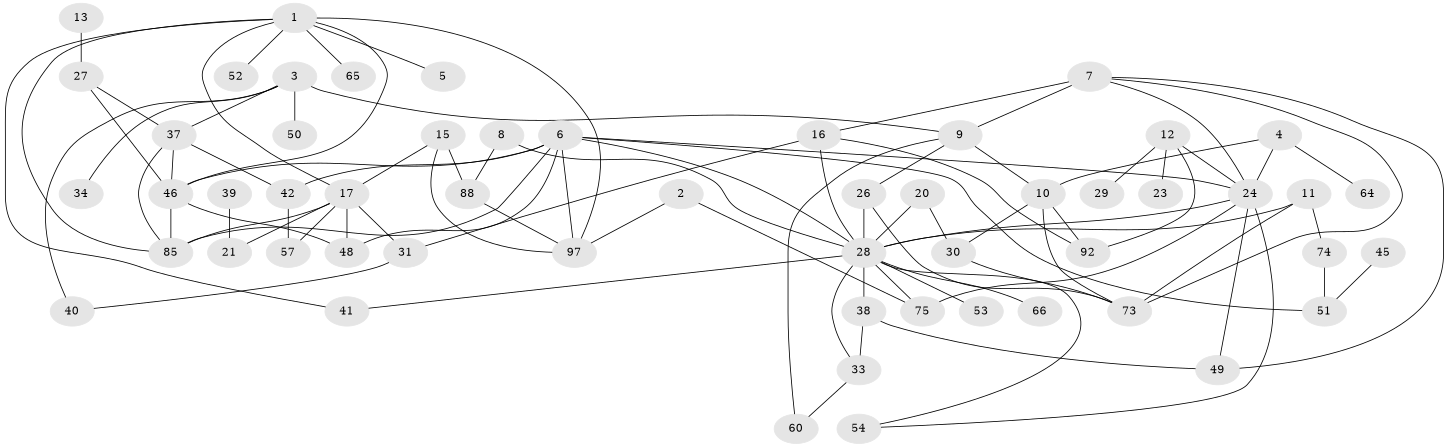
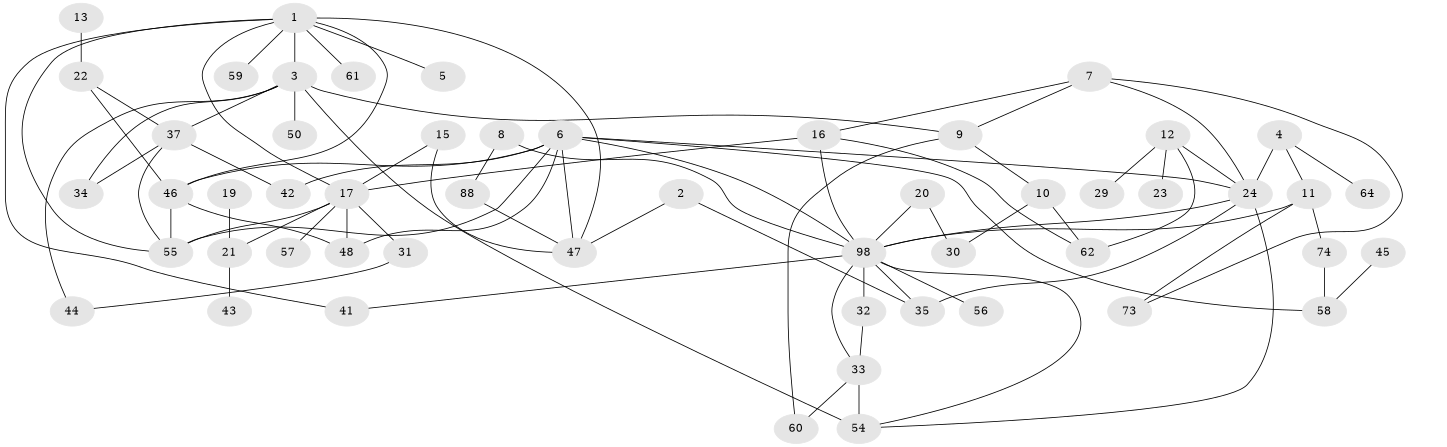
edge "1" -- "3": added
node "27": label "27" -> "22"
node "52": label "52" -> "59"
node "65": label "65" -> "61"
edge "4" -- "10": now "4" -- "11"
edge "37" -- "46": now "37" -- "34"
edge "15" -- "88": removed
edge "16" -- "31": now "16" -- "17"
node "39": label "39" -> "19"
node "26": removed
edge "42" -- "57": removed
node "85": label "85" -> "55"
node "97": label "97" -> "47"
node "28": label "28" -> "98"
node "92": label "92" -> "62"
edge "10" -- "73": removed
edge "3" -- "54": added
edge "30" -- "73": removed
node "40": label "40" -> "44"
node "43": added
node "38": label "38" -> "32"
node "75": label "75" -> "35"
node "53": label "53" -> "56"
node "66": removed
node "51": label "51" -> "58"
node "49": removed
edge "33" -- "54": added
